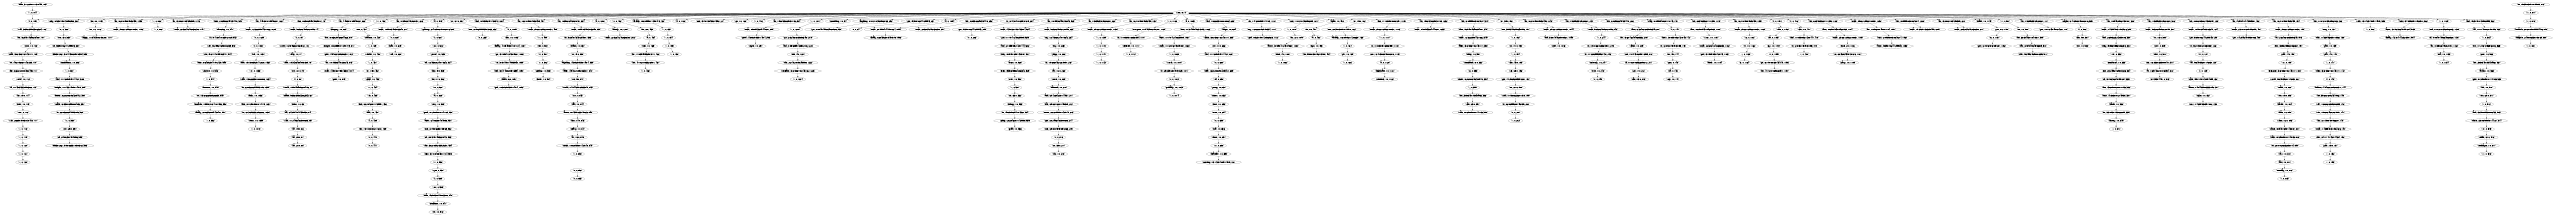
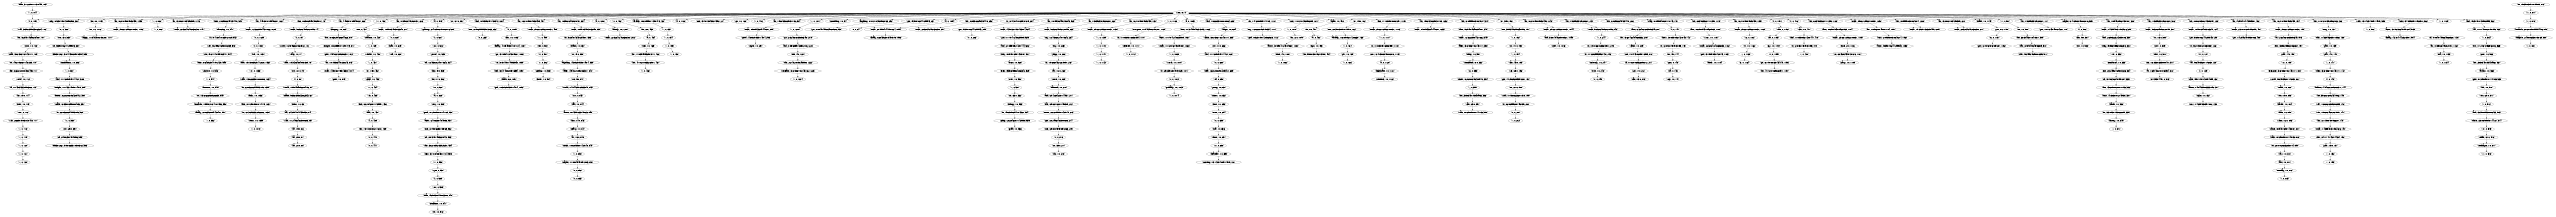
node "('end', 0.10721073928562763, 1130)": removed
node "('maybe', -11.880454578572063, 851)": added
